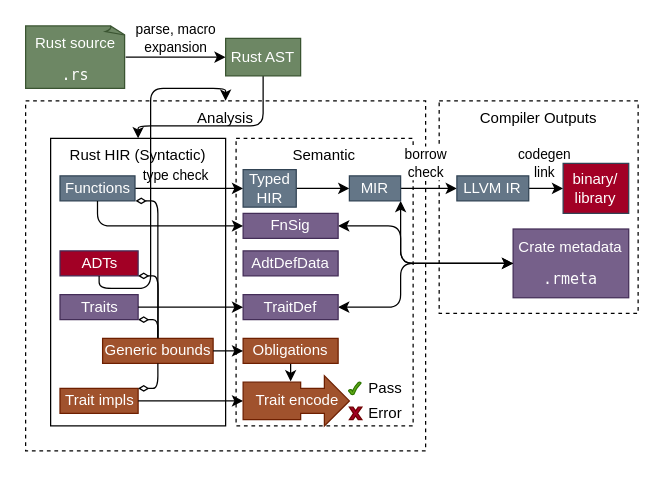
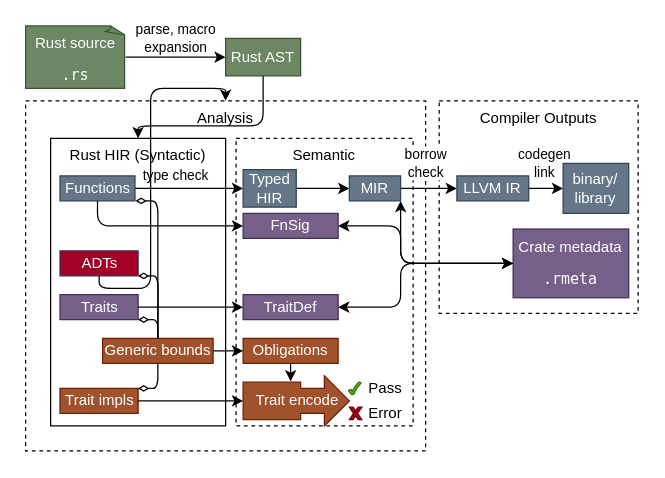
node "binary/ library": fillcolor #a20025 -> #647687
node "AdtDefData": removed
